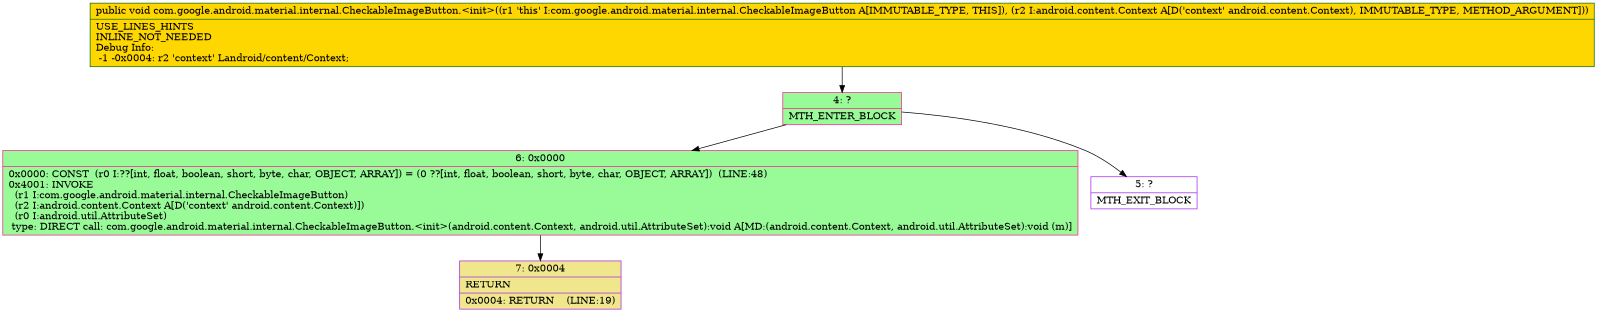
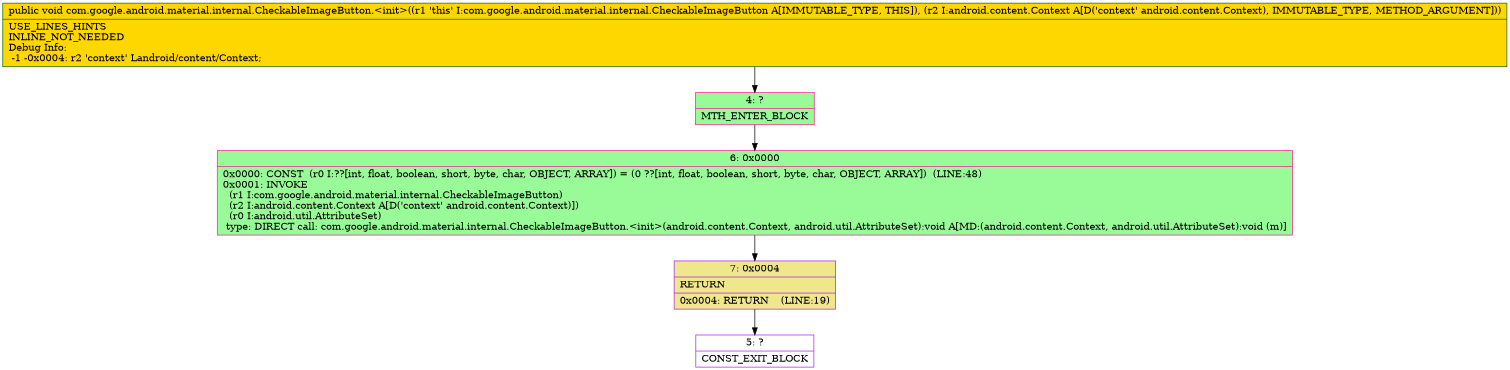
edge "4: ?" -> "5: ?": now "7: 0x0004" -> "5: ?"
node "6: 0x0000": text "0x4001: INVOKE" -> "0x0001: INVOKE"
node "5: ?": text "MTH_EXIT_BLOCK" -> "CONST_EXIT_BLOCK"
